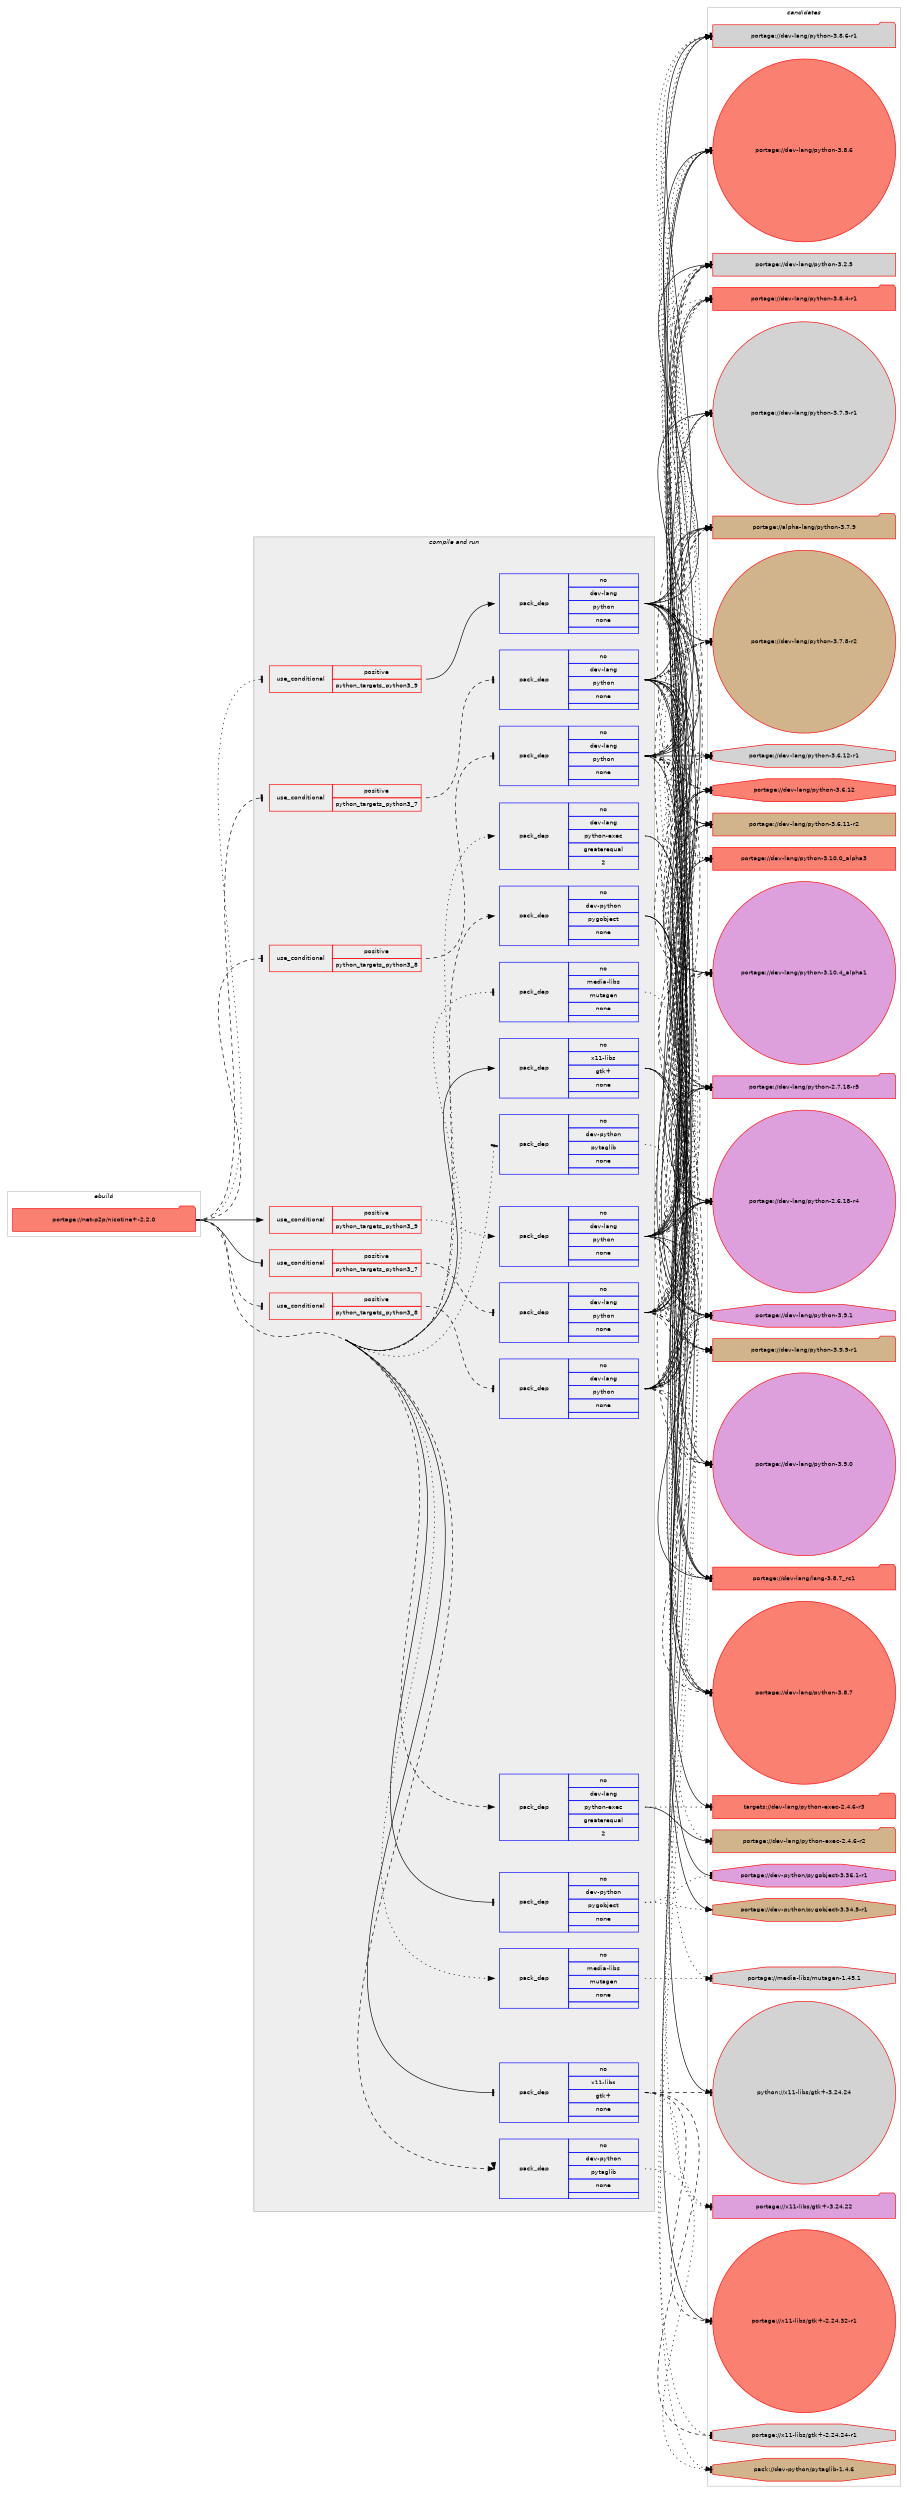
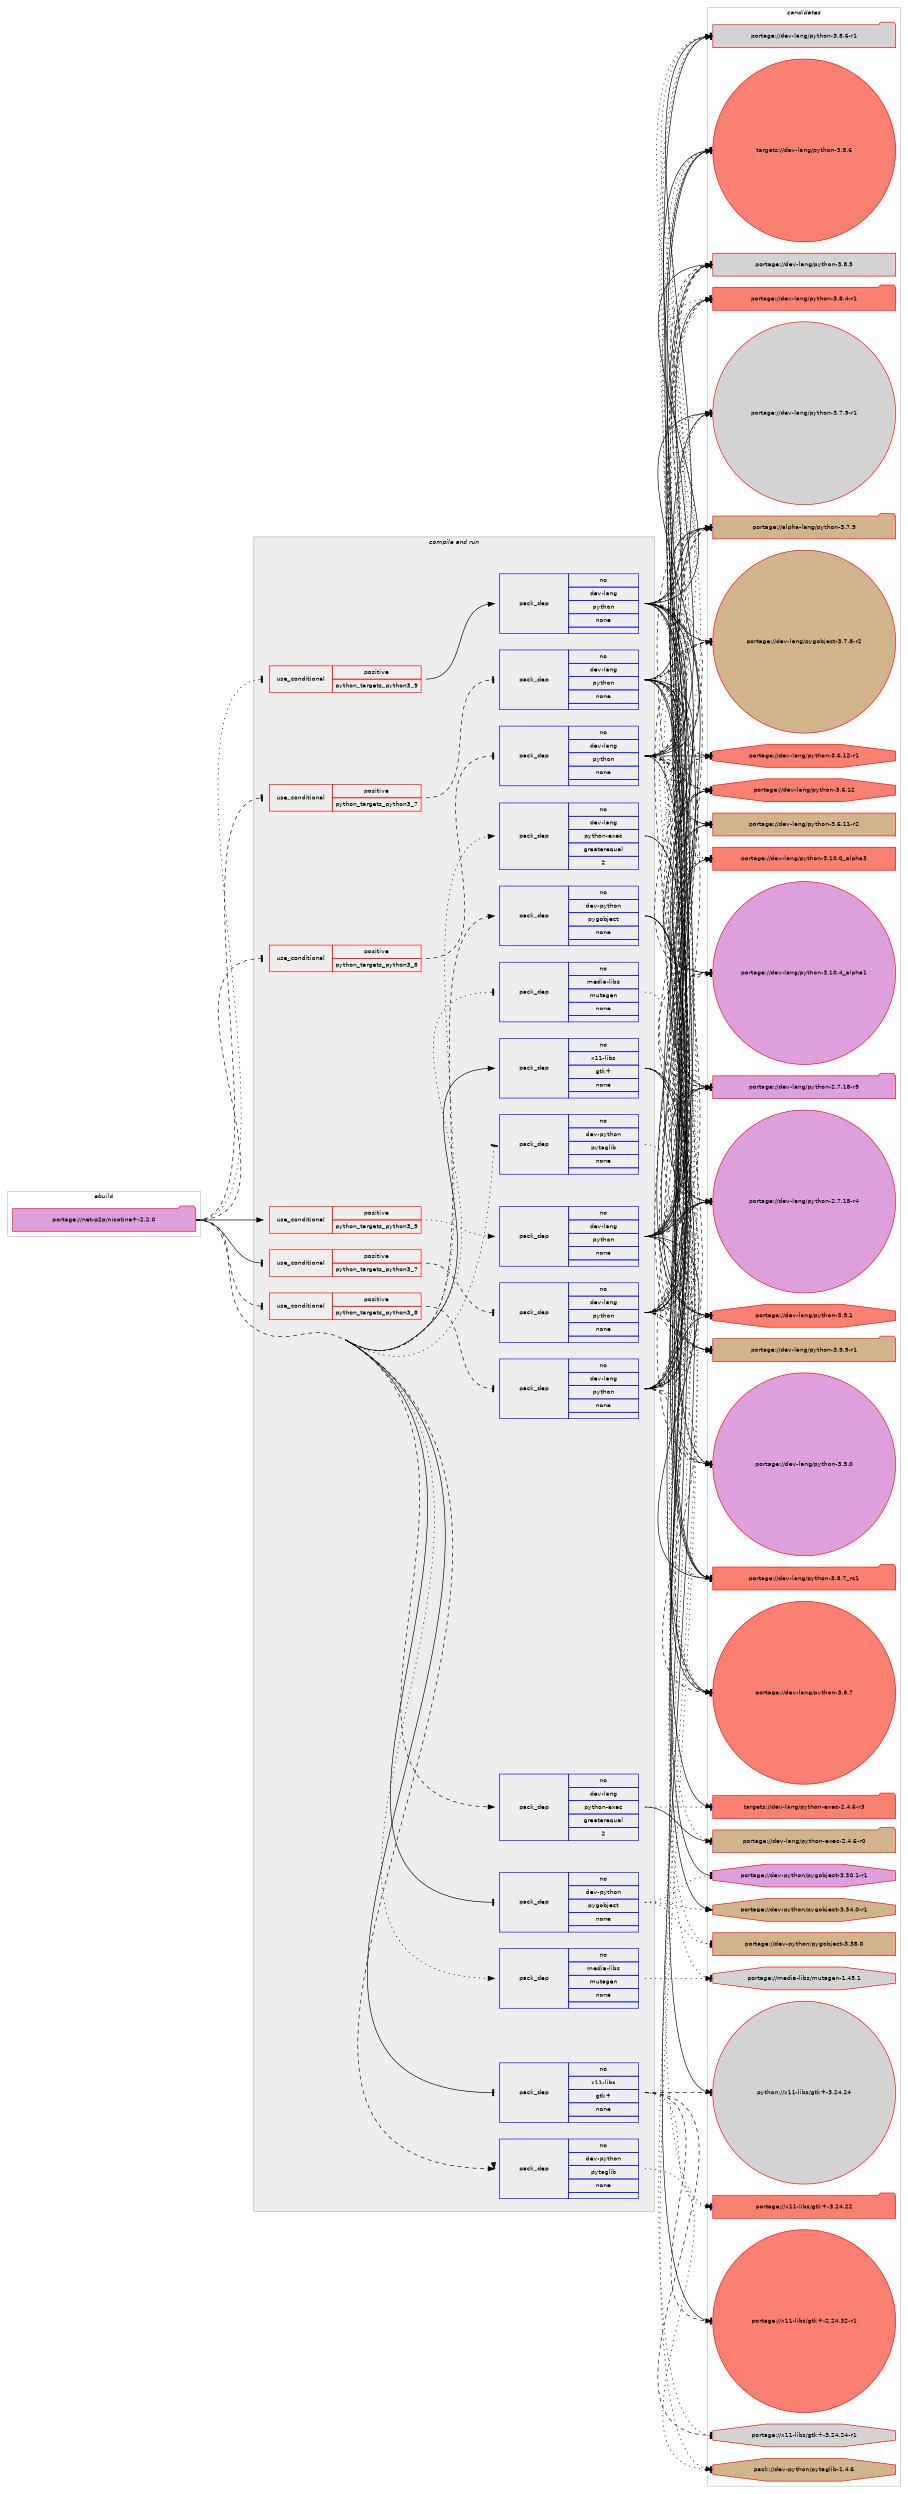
node "portage://dev-lang/python-3.8.6": label "portage://dev-lang/python-3.8.6" -> "targets://dev-lang/python-3.8.6"
node "portage://dev-lang/python-3.2.5": label "portage://dev-lang/python-3.2.5" -> "portage://dev-lang/python-3.8.5"
node "portage://dev-lang/python-3.7.8-r2": label "portage://dev-lang/python-3.7.8-r2" -> "portage://dev-lang/pygobject-3.7.8-r2"
node "portage://dev-lang/python-3.6.12-r1": fillcolor lightgrey -> salmon
node "portage://dev-lang/python-2.6.18-r4": label "portage://dev-lang/python-2.6.18-r4" -> "portage://dev-lang/python-2.7.18-r4"
node "portage://net-p2p/nicotine+-2.2.0": fillcolor salmon -> plum
node "portage://dev-lang/python-3.9.1": fillcolor plum -> salmon
node "portage://dev-lang/lang-3.8.7_rc1": label "portage://dev-lang/lang-3.8.7_rc1" -> "portage://dev-lang/python-3.8.7_rc1"
node "portage://dev-lang/python-exec-2.4.6-r2": label "portage://dev-lang/python-exec-2.4.6-r2" -> "portage://dev-lang/python-exec-2.4.6-r0"
node "portage://dev-python/pygobject-3.36.1-r1": label "portage://dev-python/pygobject-3.36.1-r1" -> "portage://dev-python/pygobject-3.30.1-r1"
node "portage://dev-python/pygobject-3.34.5-r1": label "portage://dev-python/pygobject-3.34.5-r1" -> "portage://dev-python/pygobject-3.34.0-r1"
node "portage://dev-python/pygobject-3.38.0": added
node "portage://x11-libs/gtk+-3.24.22": fillcolor plum -> salmon
node "portage://x11-libs/gtk+-2.24.24-r1": label "portage://x11-libs/gtk+-2.24.24-r1" -> "portage://x11-libs/gtk+-3.24.24-r1"
